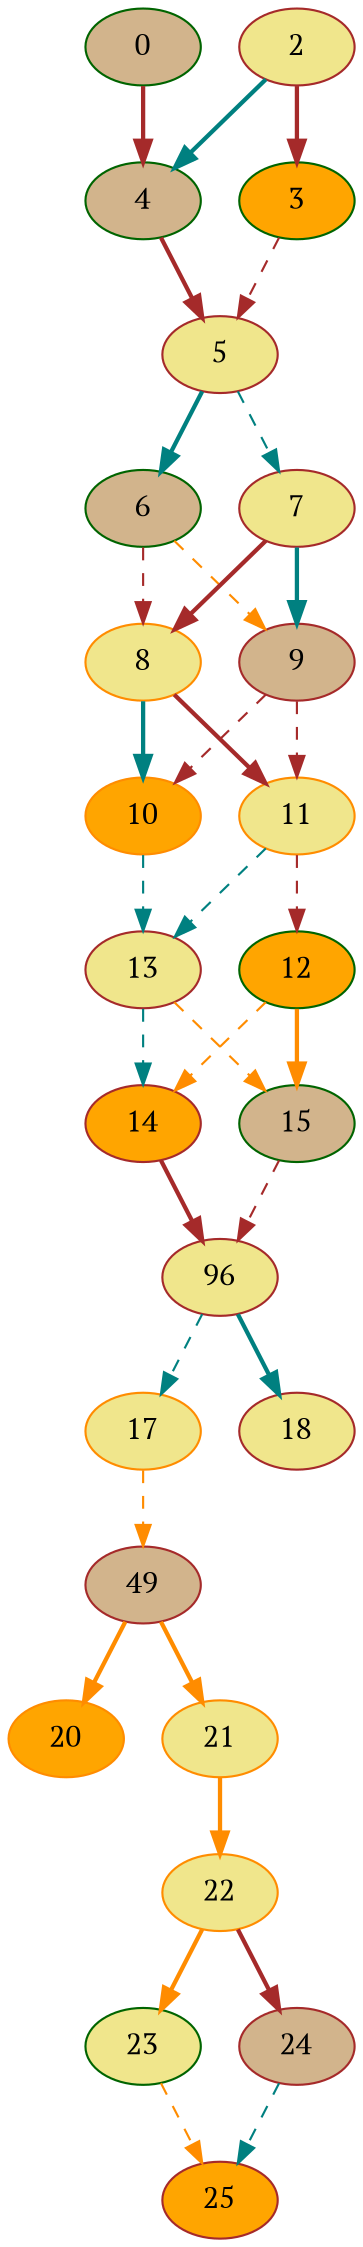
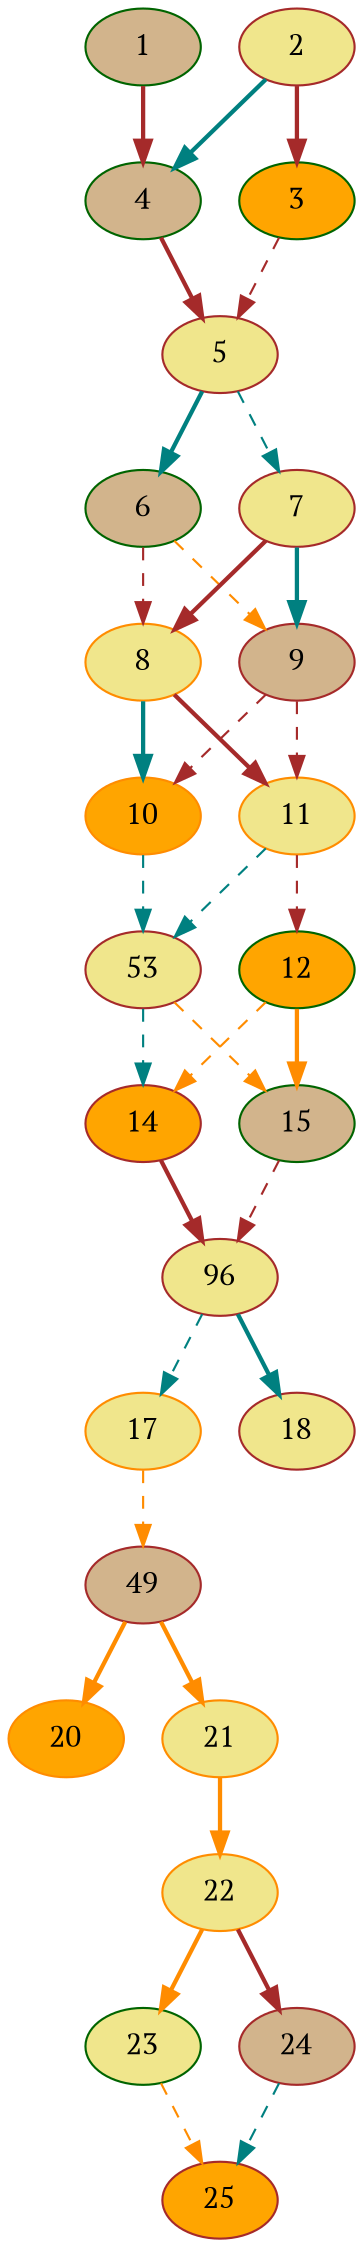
node "0": label "0" -> "1"
node "13": label "13" -> "53"
